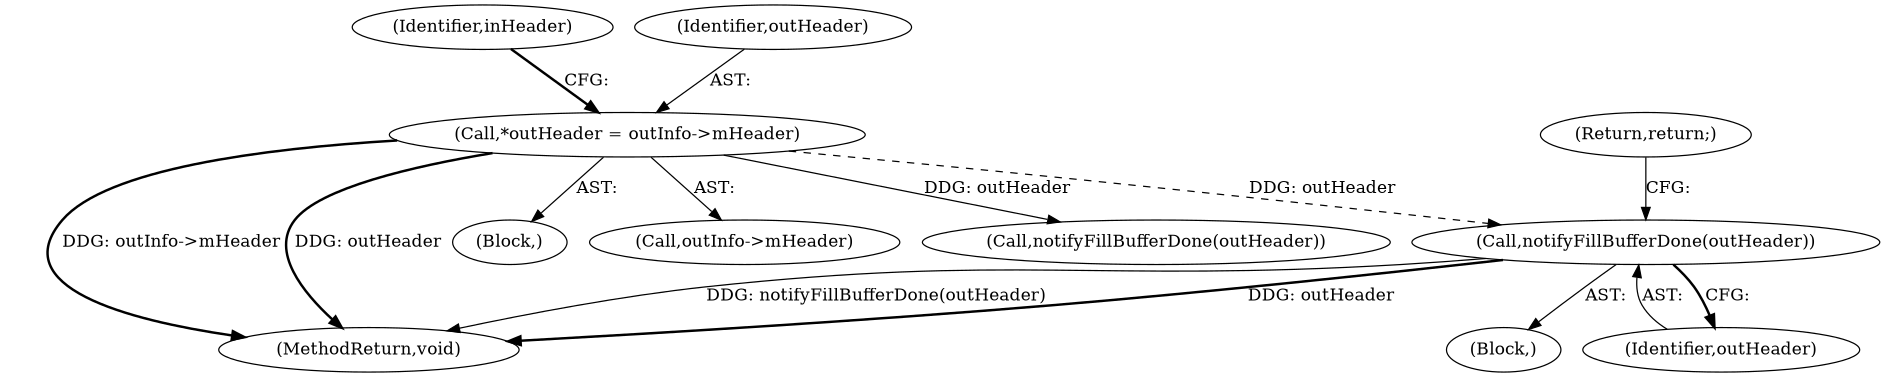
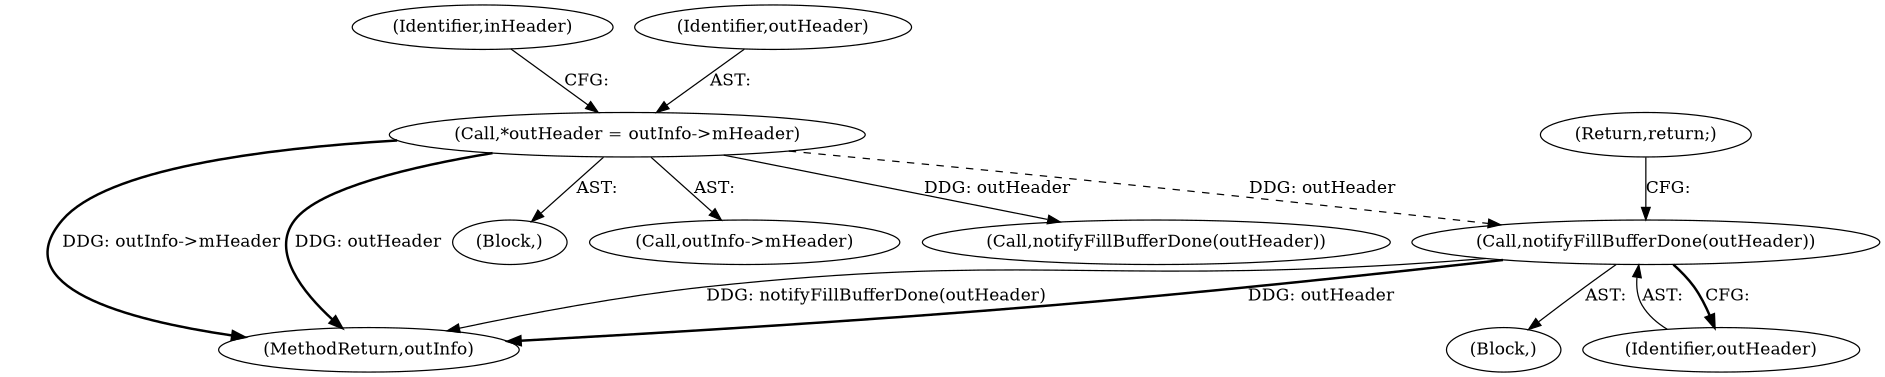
edge "(Identifier,inHeader)" -> "(Call,*outHeader = outInfo->mHeader)": style bold -> solid
node "(MethodReturn,void)": label "(MethodReturn,void)" -> "(MethodReturn,outInfo)"
